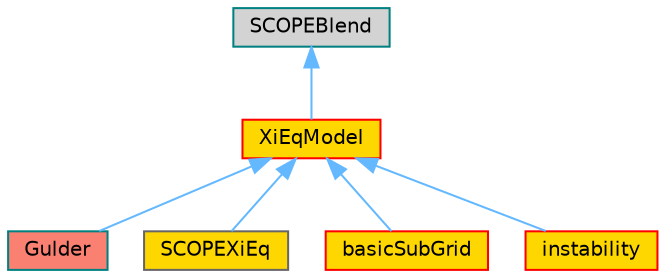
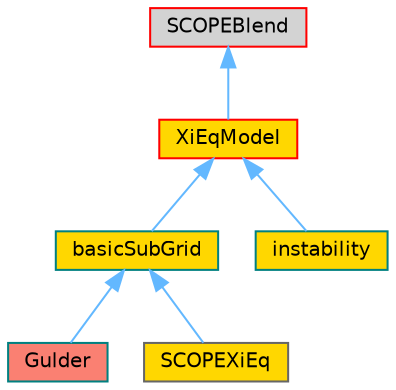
node "SCOPEBlend": color teal -> red
edge "Gulder" -> "XiEqModel": now "Gulder" -> "basicSubGrid"
edge "SCOPEXiEq" -> "XiEqModel": now "SCOPEXiEq" -> "basicSubGrid"
node "basicSubGrid": color red -> teal
node "instability": color red -> teal
